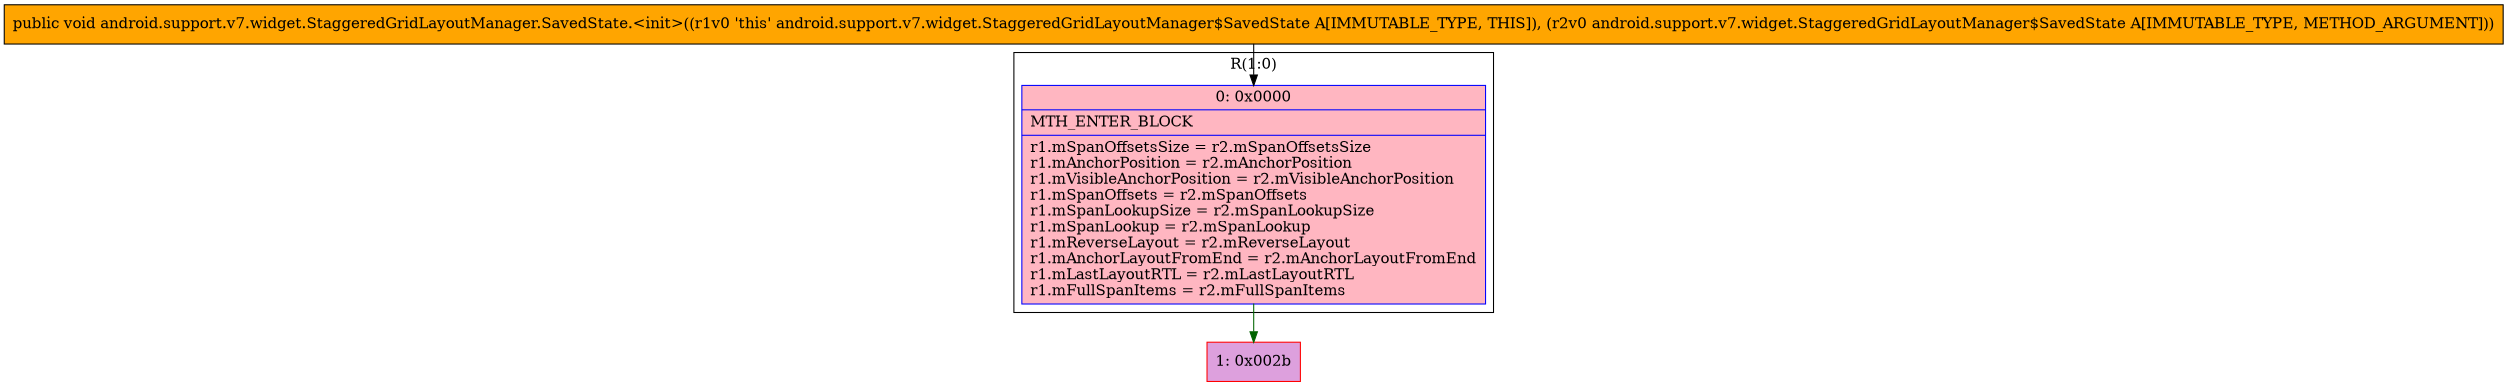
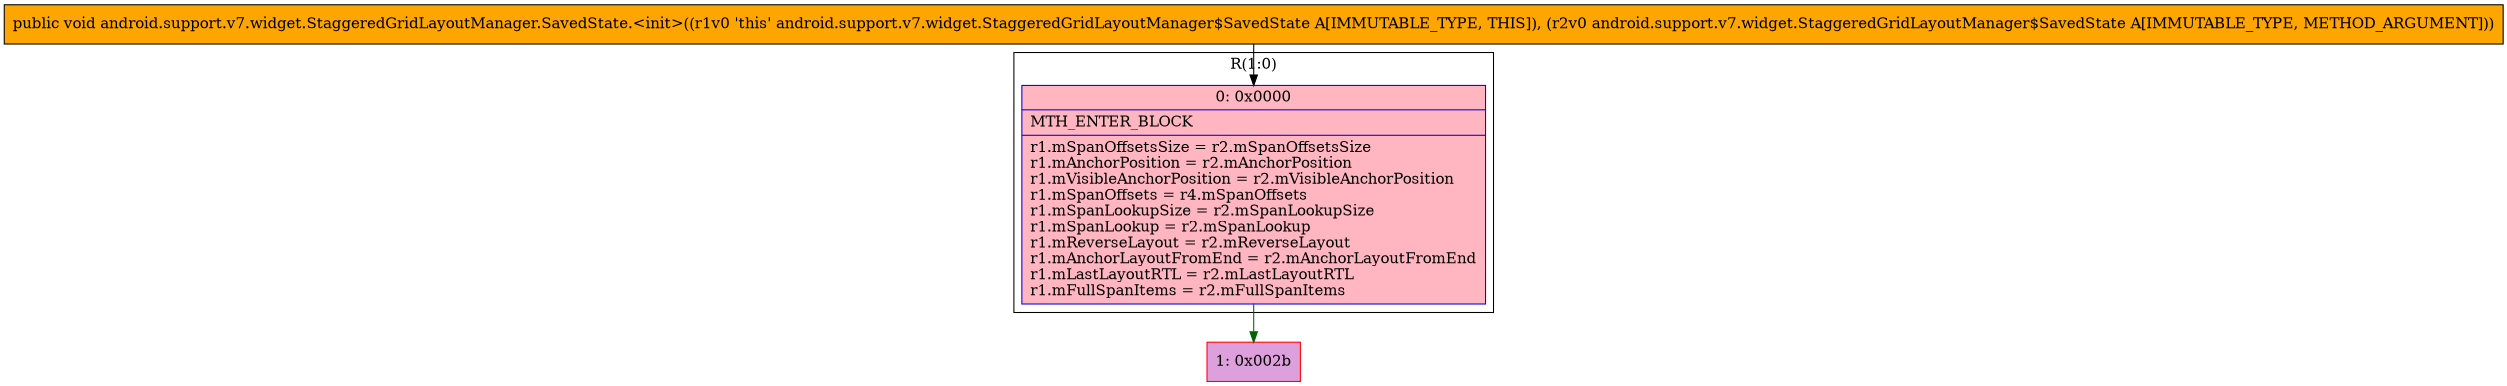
node "0: 0x0000": text "r1.mSpanOffsets = r2.mSpanOffsets" -> "r1.mSpanOffsets = r4.mSpanOffsets"
